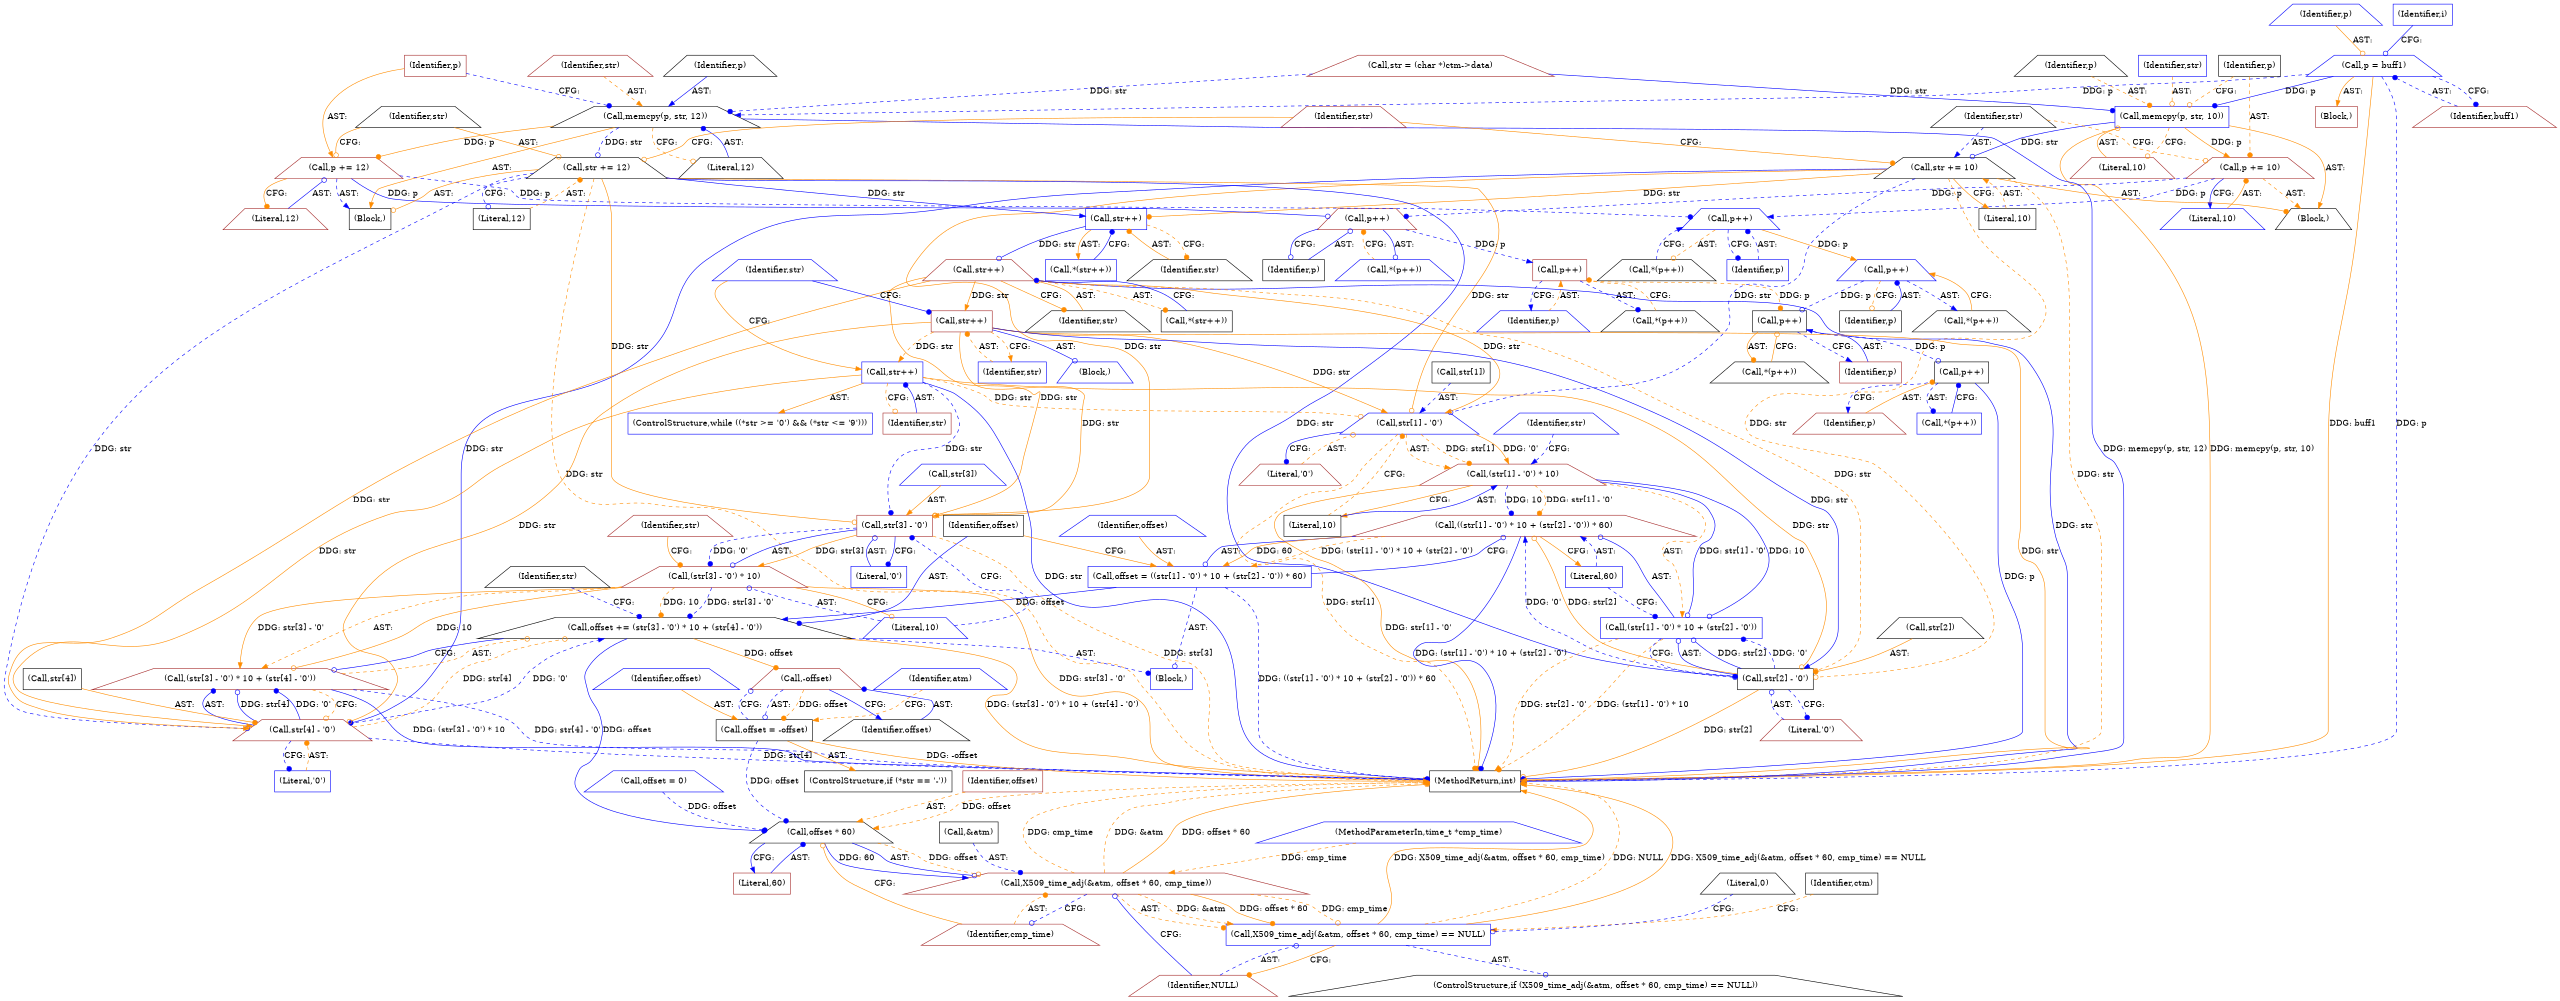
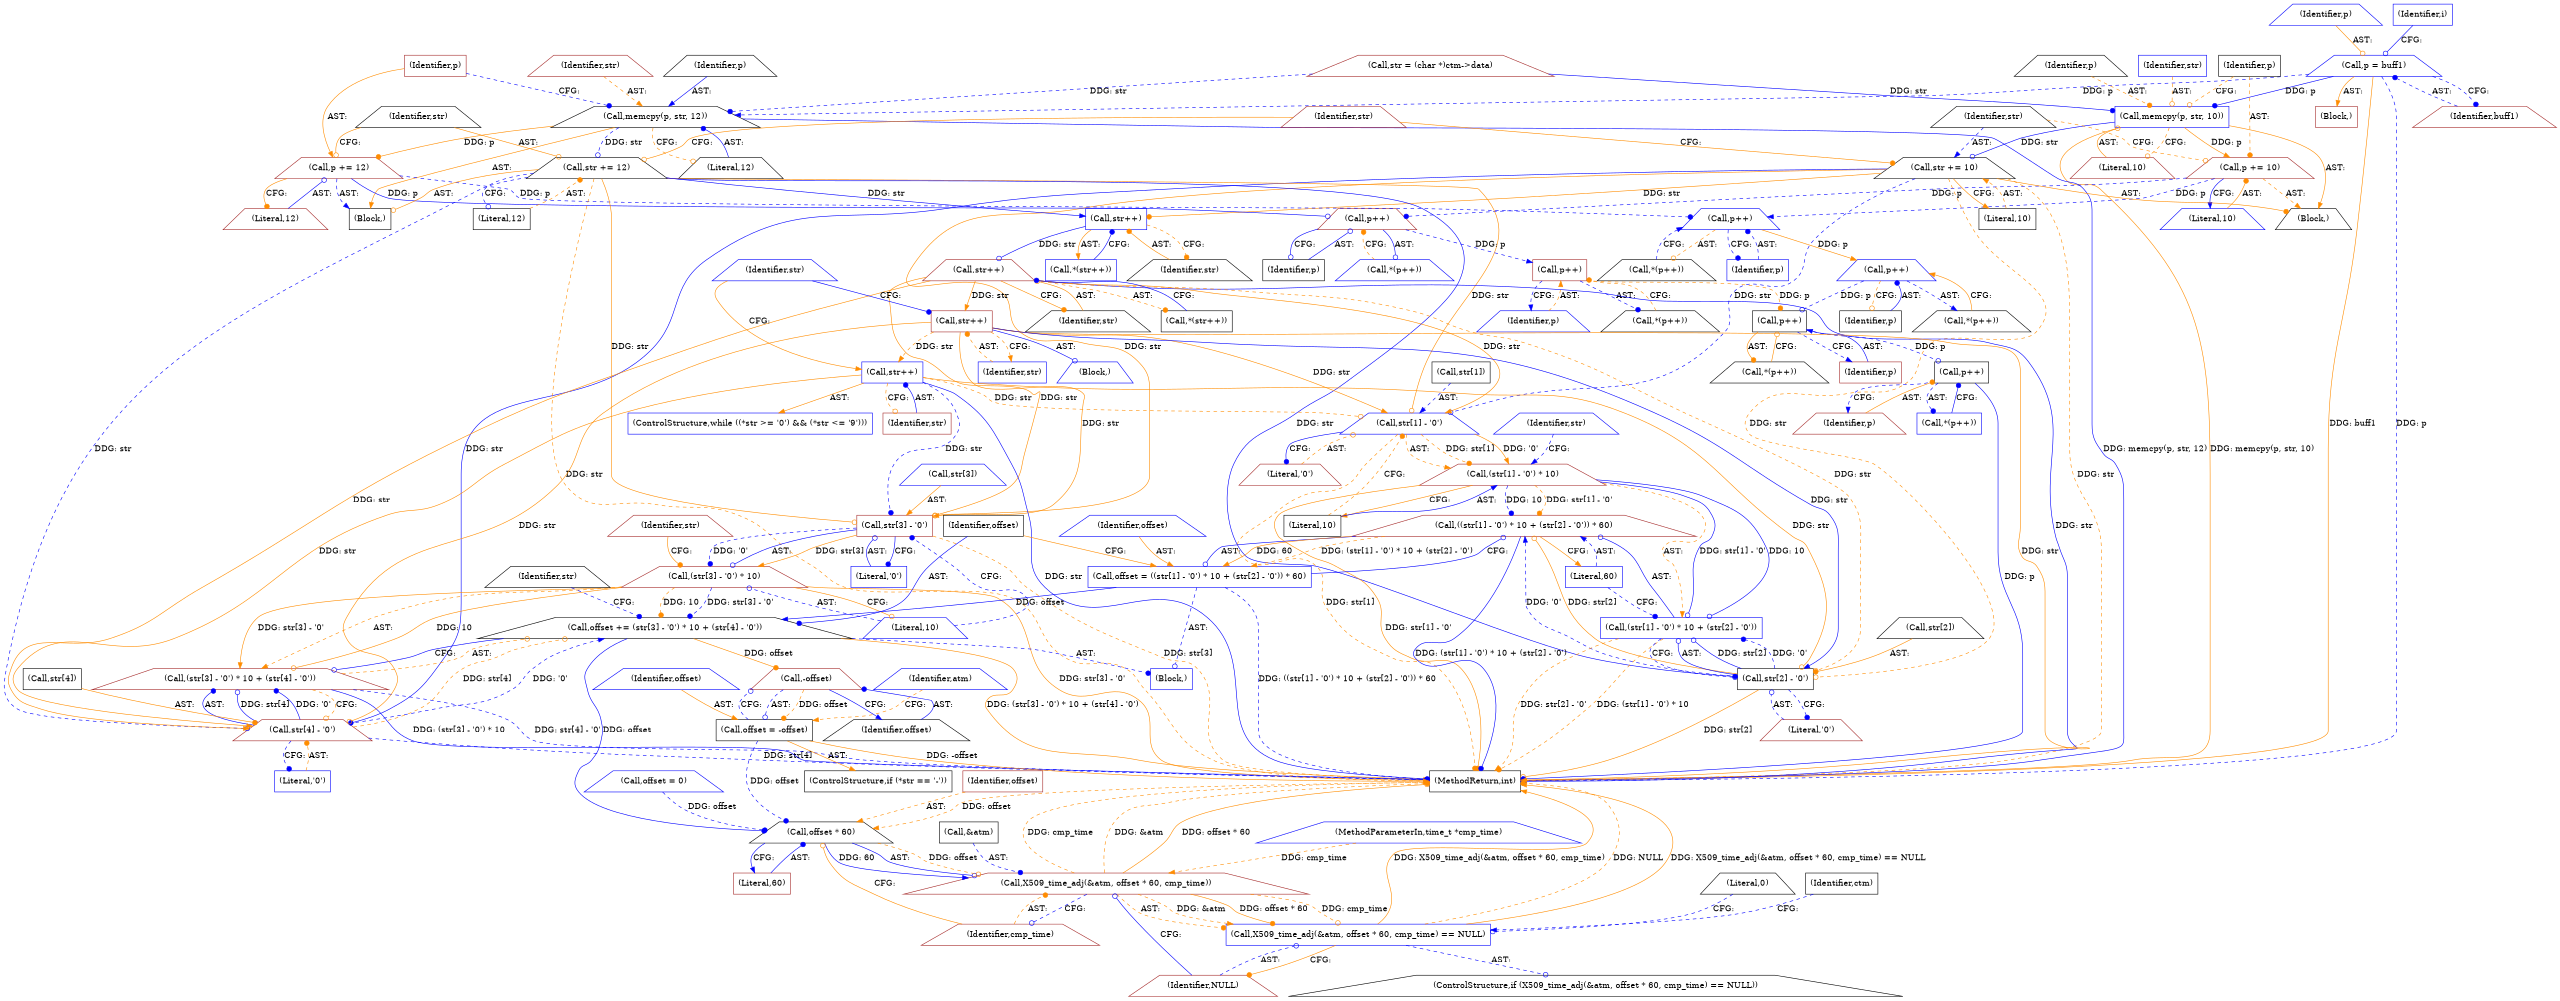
edge "(Identifier,ctm)" -> "(Call,X509_time_adj(&atm, offset * 60, cmp_time) == NULL)": color darkorange -> blue
